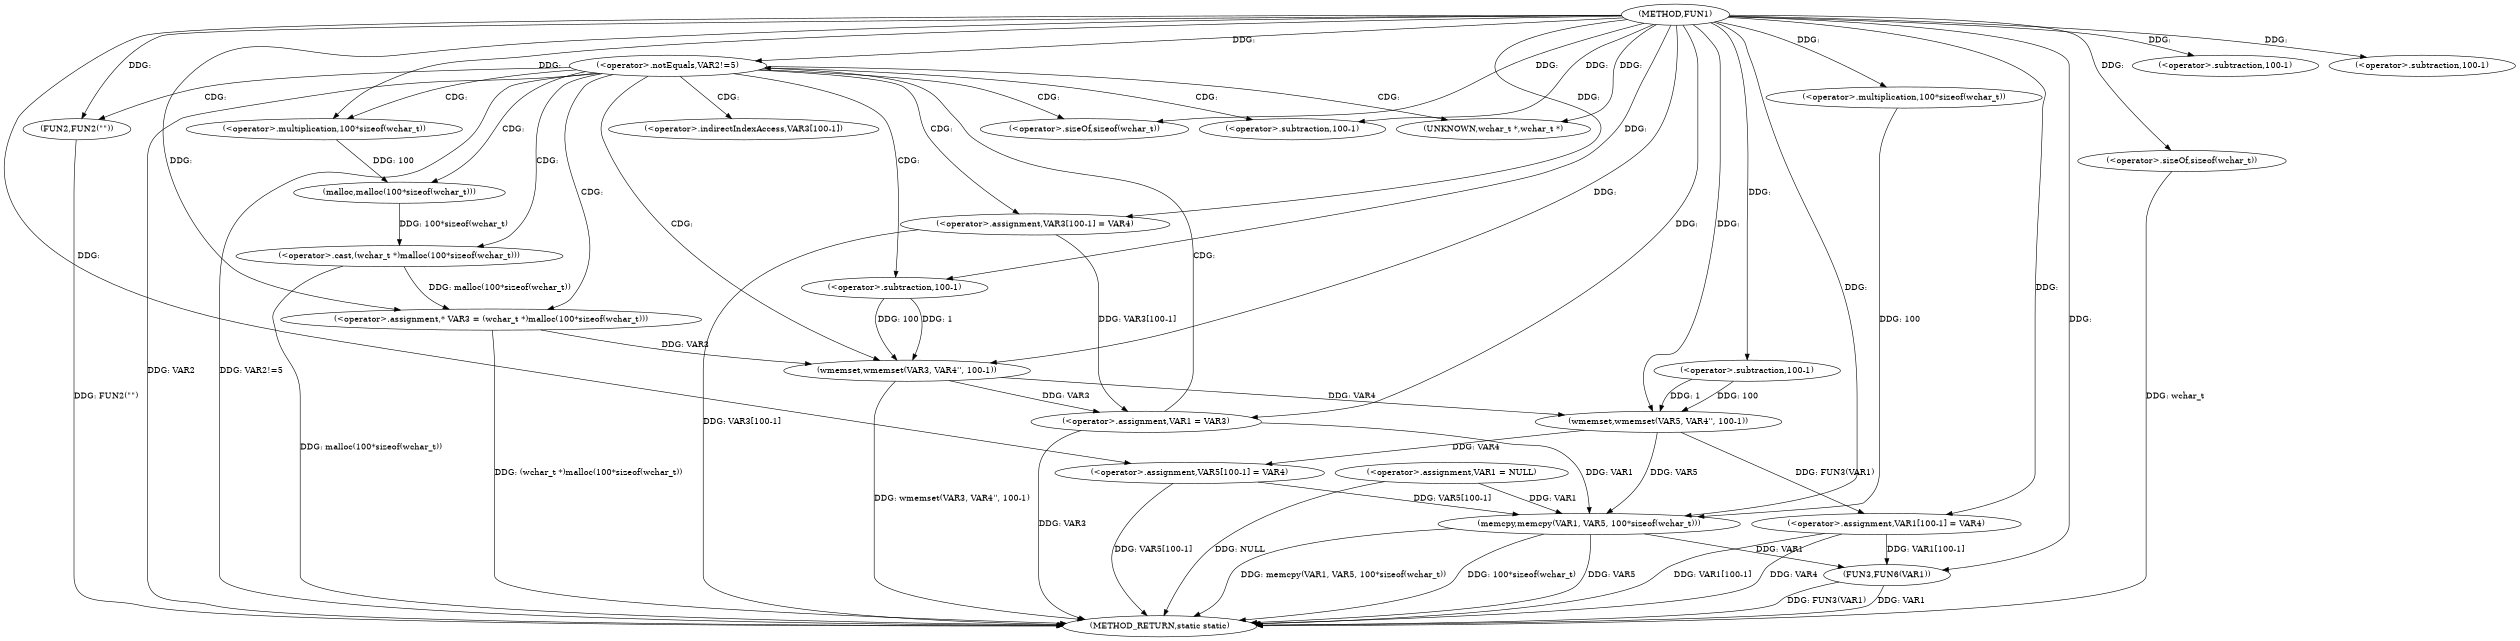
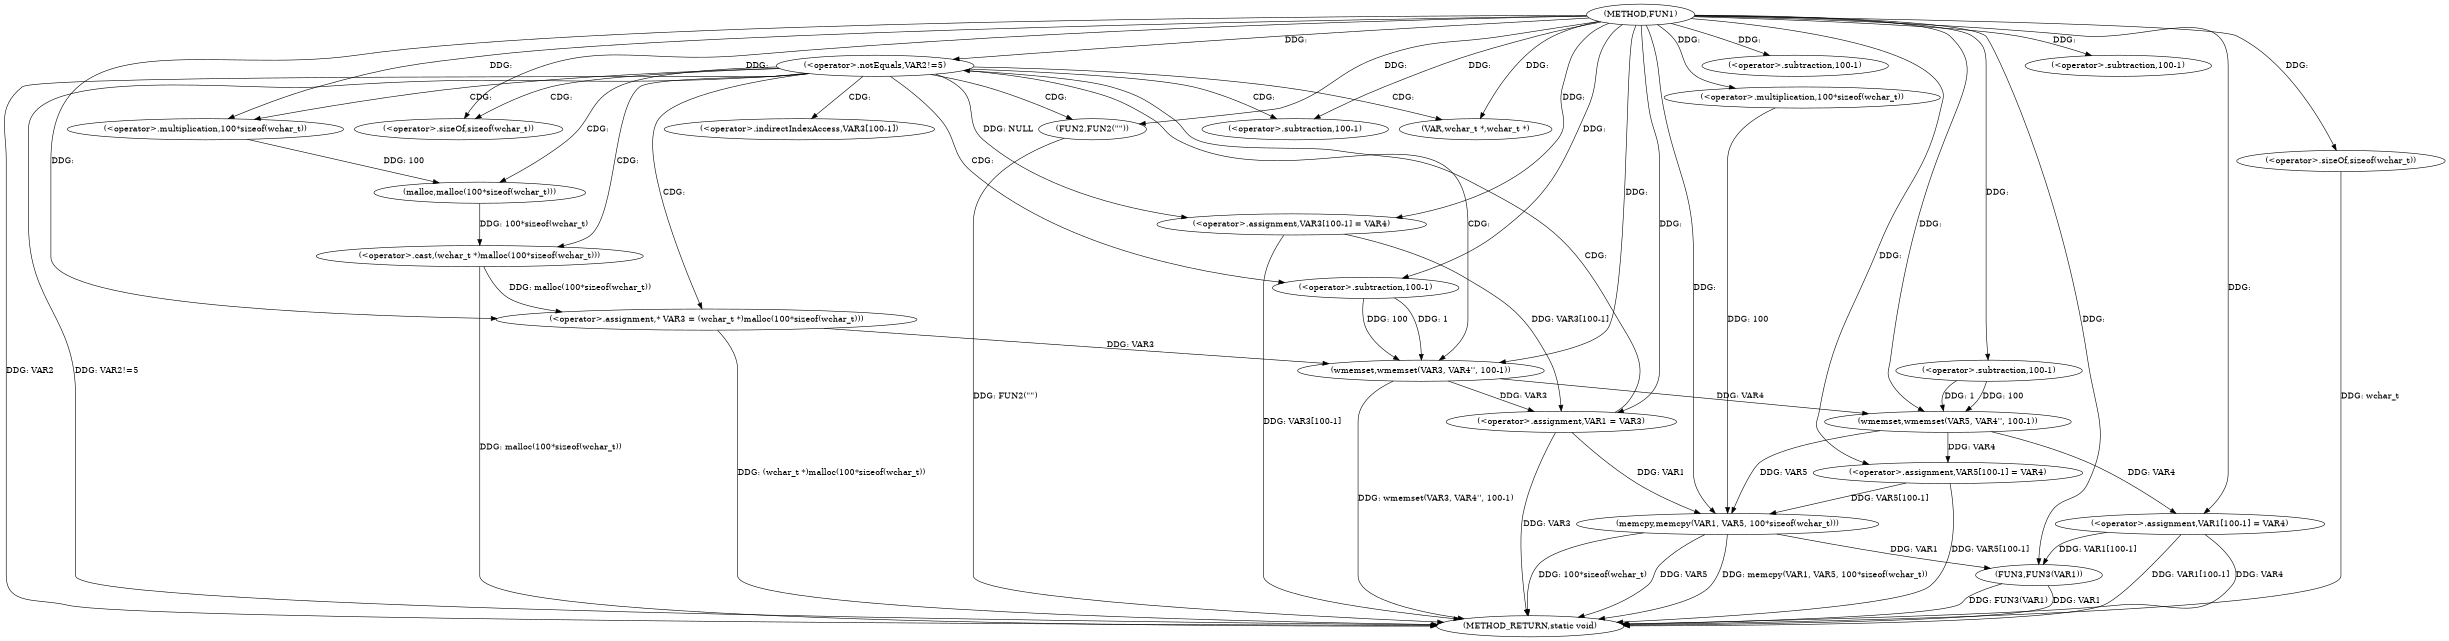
edge "(<operator>.notEquals,VAR2!=5)" -> "(<operator>.assignment,VAR3[100-1] = VAR4)": label "CDG: " -> "DDG: NULL"
node "(UNKNOWN,wchar_t *,wchar_t *)": label "(UNKNOWN,wchar_t *,wchar_t *)" -> "(VAR,wchar_t *,wchar_t *)"
node "(<operator>.assignment,VAR1 = NULL)": removed
edge "(wmemset,wmemset(VAR5, VAR4'', 100-1))" -> "(<operator>.assignment,VAR1[100-1] = VAR4)": label "DDG: FUN3(VAR1)" -> "DDG: VAR4"
node "(FUN3,FUN6(VAR1))": label "(FUN3,FUN6(VAR1))" -> "(FUN3,FUN3(VAR1))"
node "(METHOD_RETURN,static static)": label "(METHOD_RETURN,static static)" -> "(METHOD_RETURN,static void)"
